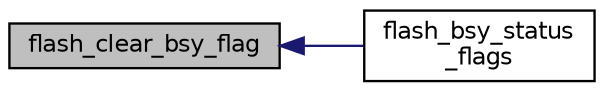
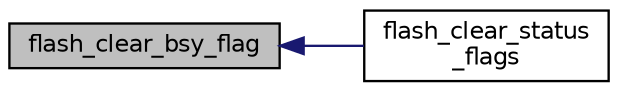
node "flash_bsy_status _flags": label "flash_bsy_status _flags" -> "flash_clear_status _flags"
